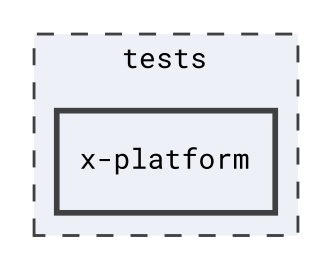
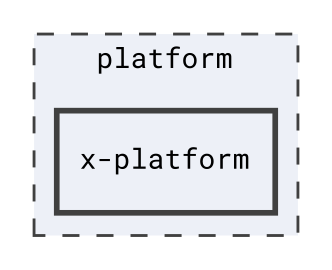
cluster "tests": label "tests" -> "platform"
